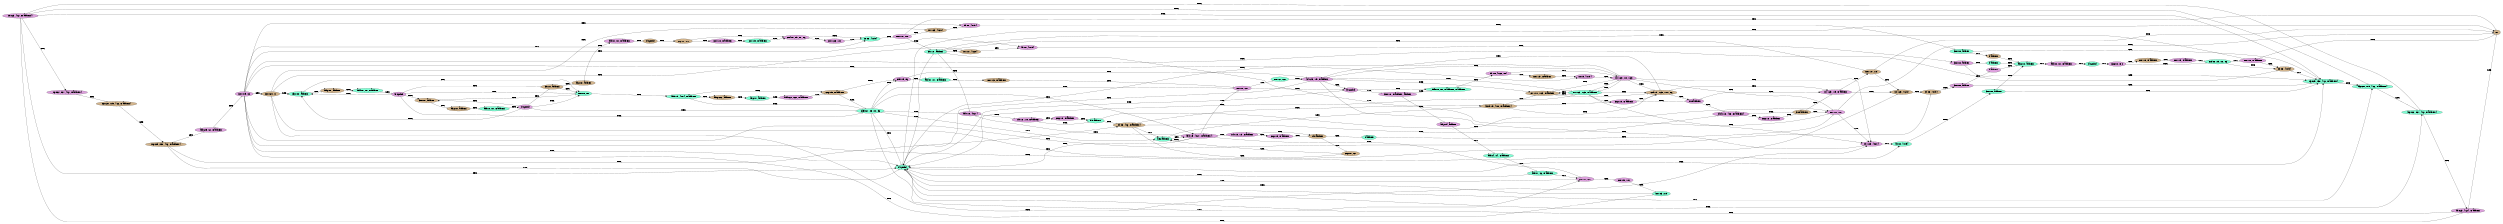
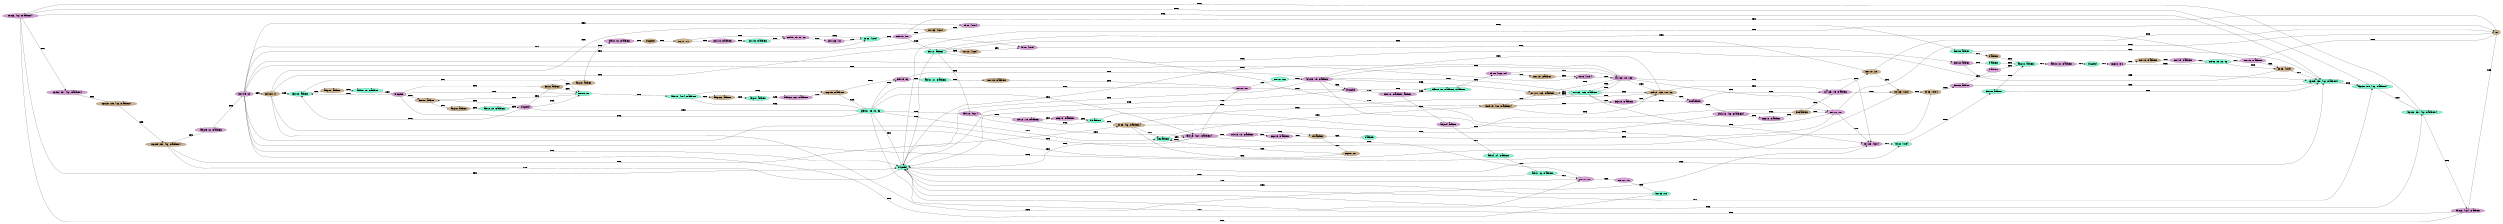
node "mov w9 , wzr": label "mov w9 , wzr" -> "mov w2 , wzr"
